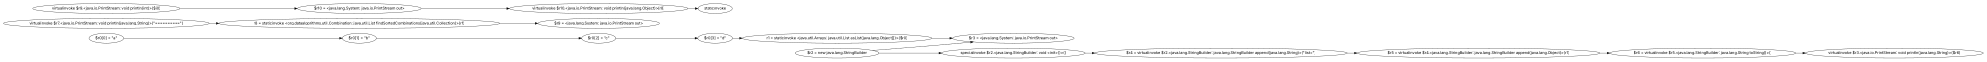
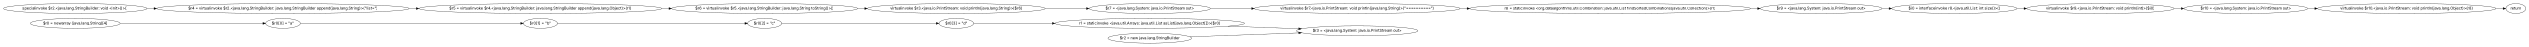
node "staticinvoke": label "staticinvoke" -> "return"
node "$r7 = <java.lang.System: java.io.PrintStream out>": added
node "$i0 = interfaceinvoke r8.<java.util.List: int size()>()": added
node "$r0 = newarray (java.lang.String)[4]": added
edge "$r2 = new java.lang.StringBuilder" -> "specialinvoke $r2.<java.lang.StringBuilder: void <init>()>()": removed
